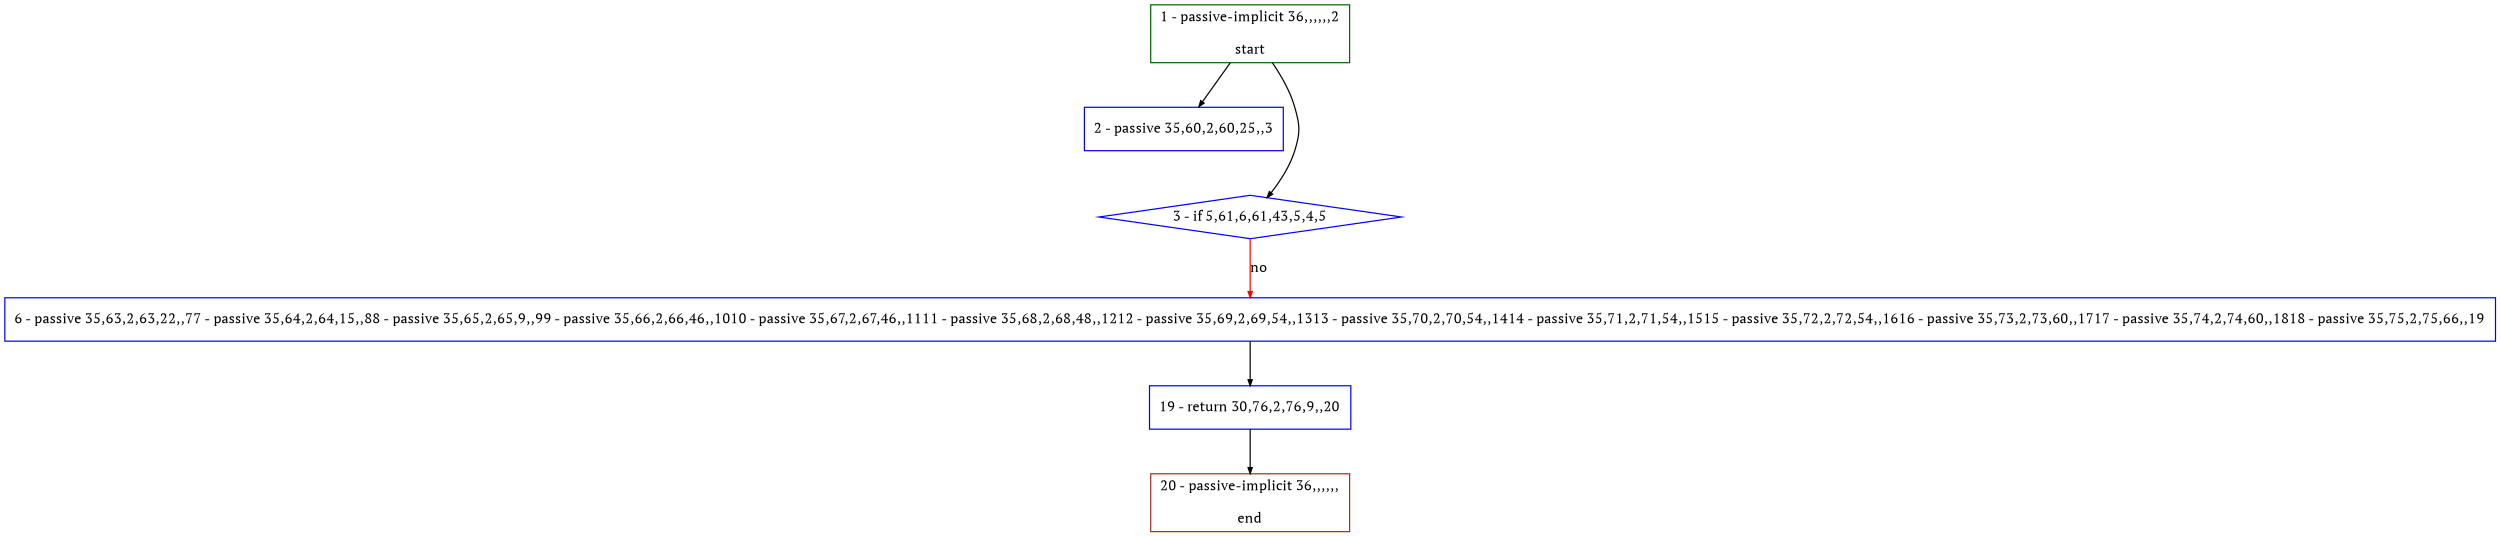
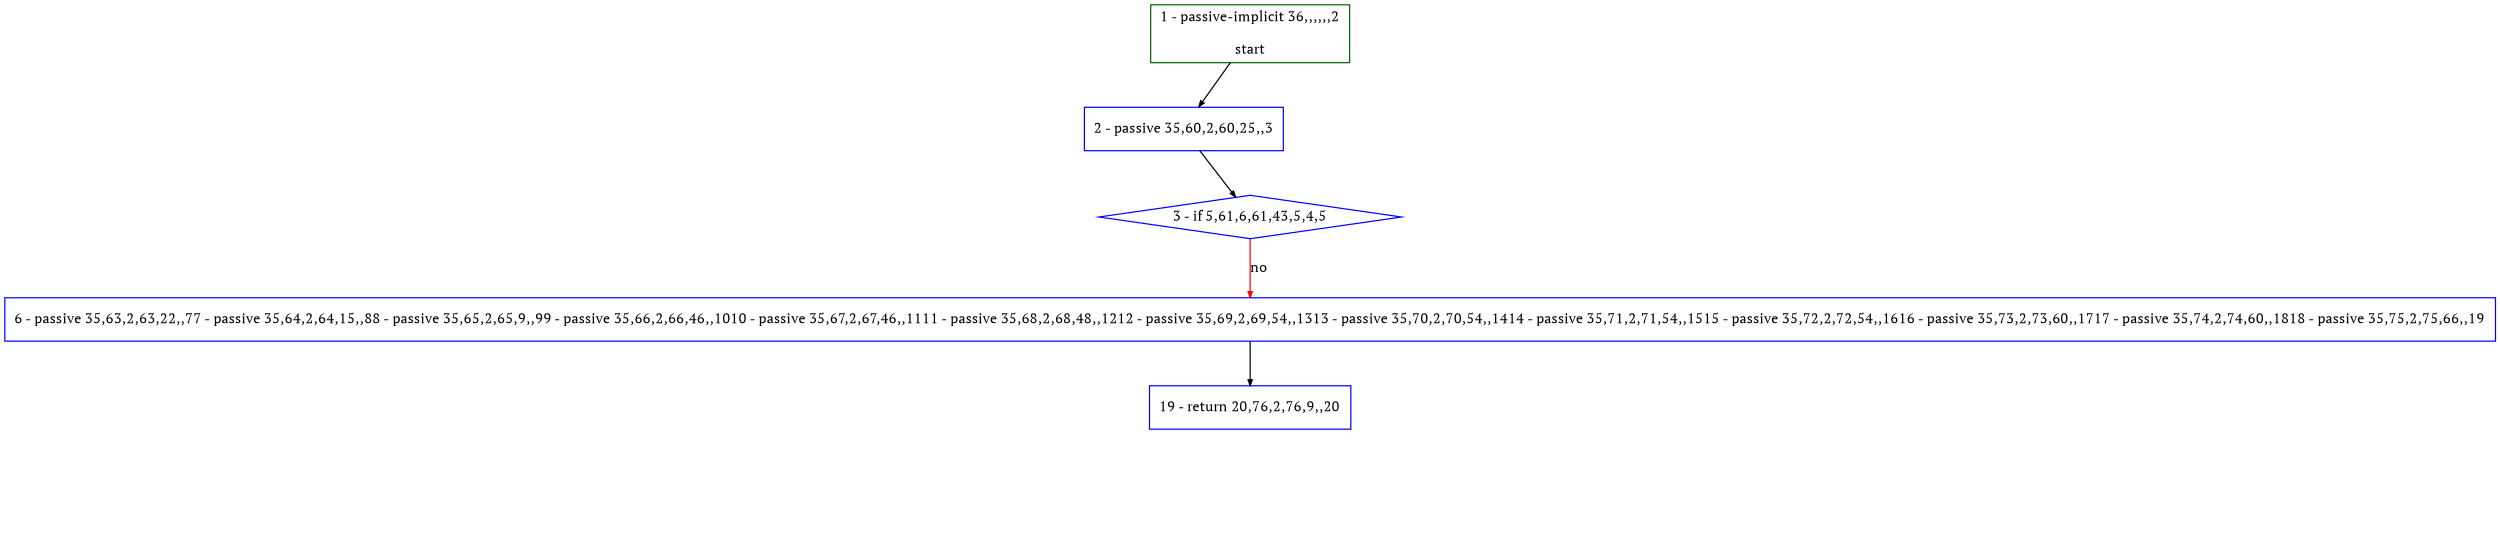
edge "1 - passive-implicit 36,,,,,,2 start" -> "3 - if 5,61,6,61,43,5,4,5": now "2 - passive 35,60,2,60,25,,3" -> "3 - if 5,61,6,61,43,5,4,5"
node "19 - return 30,76,2,76,9,,20": label "19 - return 30,76,2,76,9,,20" -> "19 - return 20,76,2,76,9,,20"
node "20 - passive-implicit 36,,,,,, end": removed
